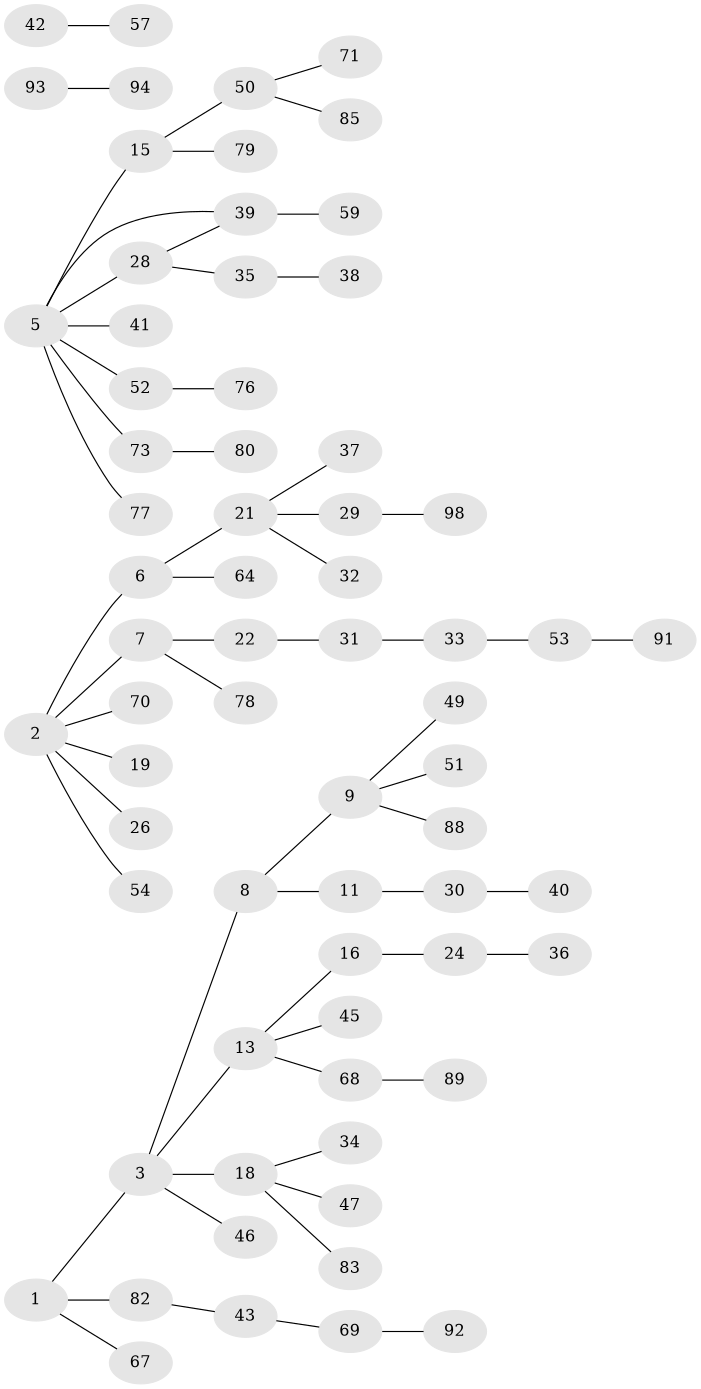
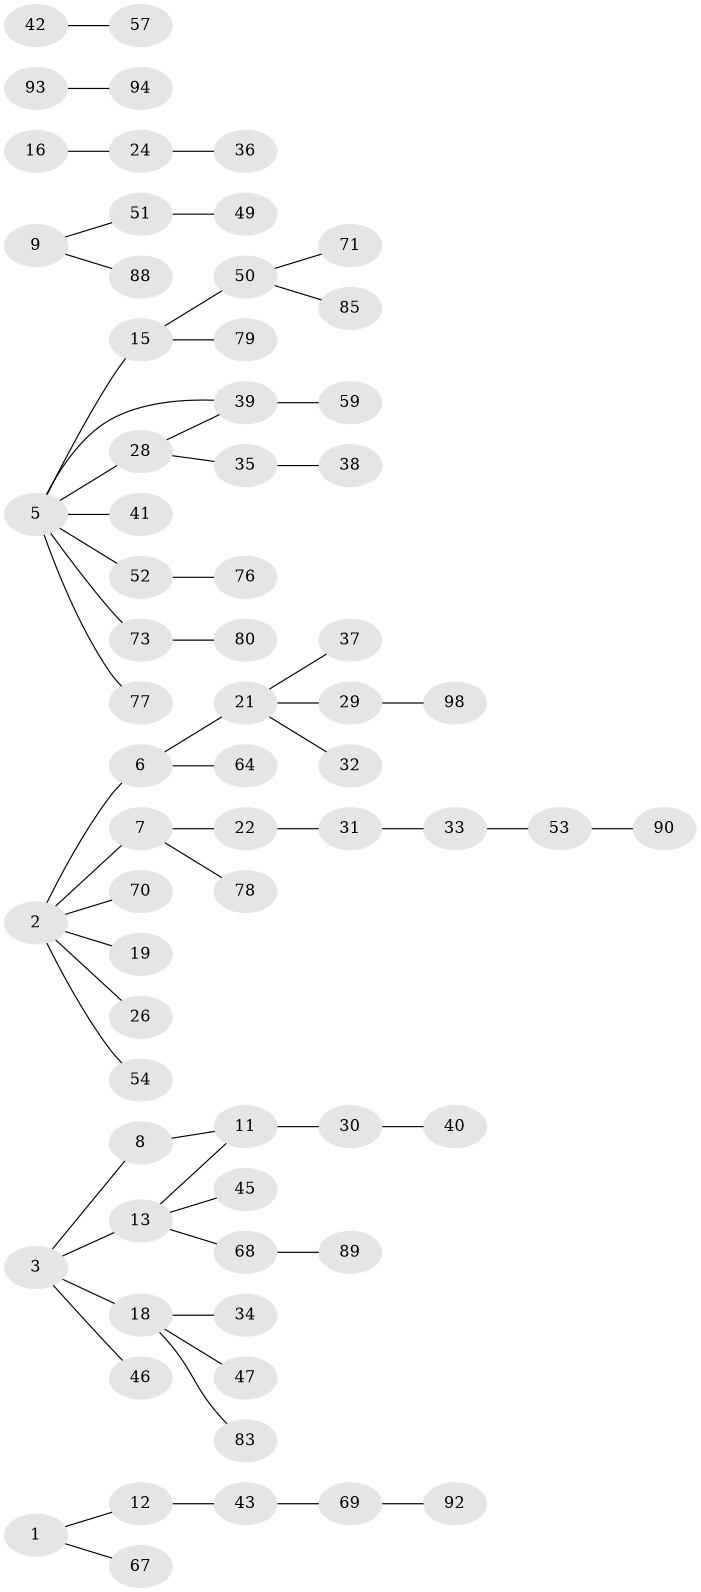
node "91": label "91" -> "90"
edge "49" -- "9": now "49" -- "51"
edge "9" -- "8": removed
edge "16" -- "13": now "11" -- "13"
edge "3" -- "1": removed
node "82": label "82" -> "12"
